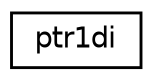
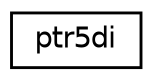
node "ptr1di": label "ptr1di" -> "ptr5di"
